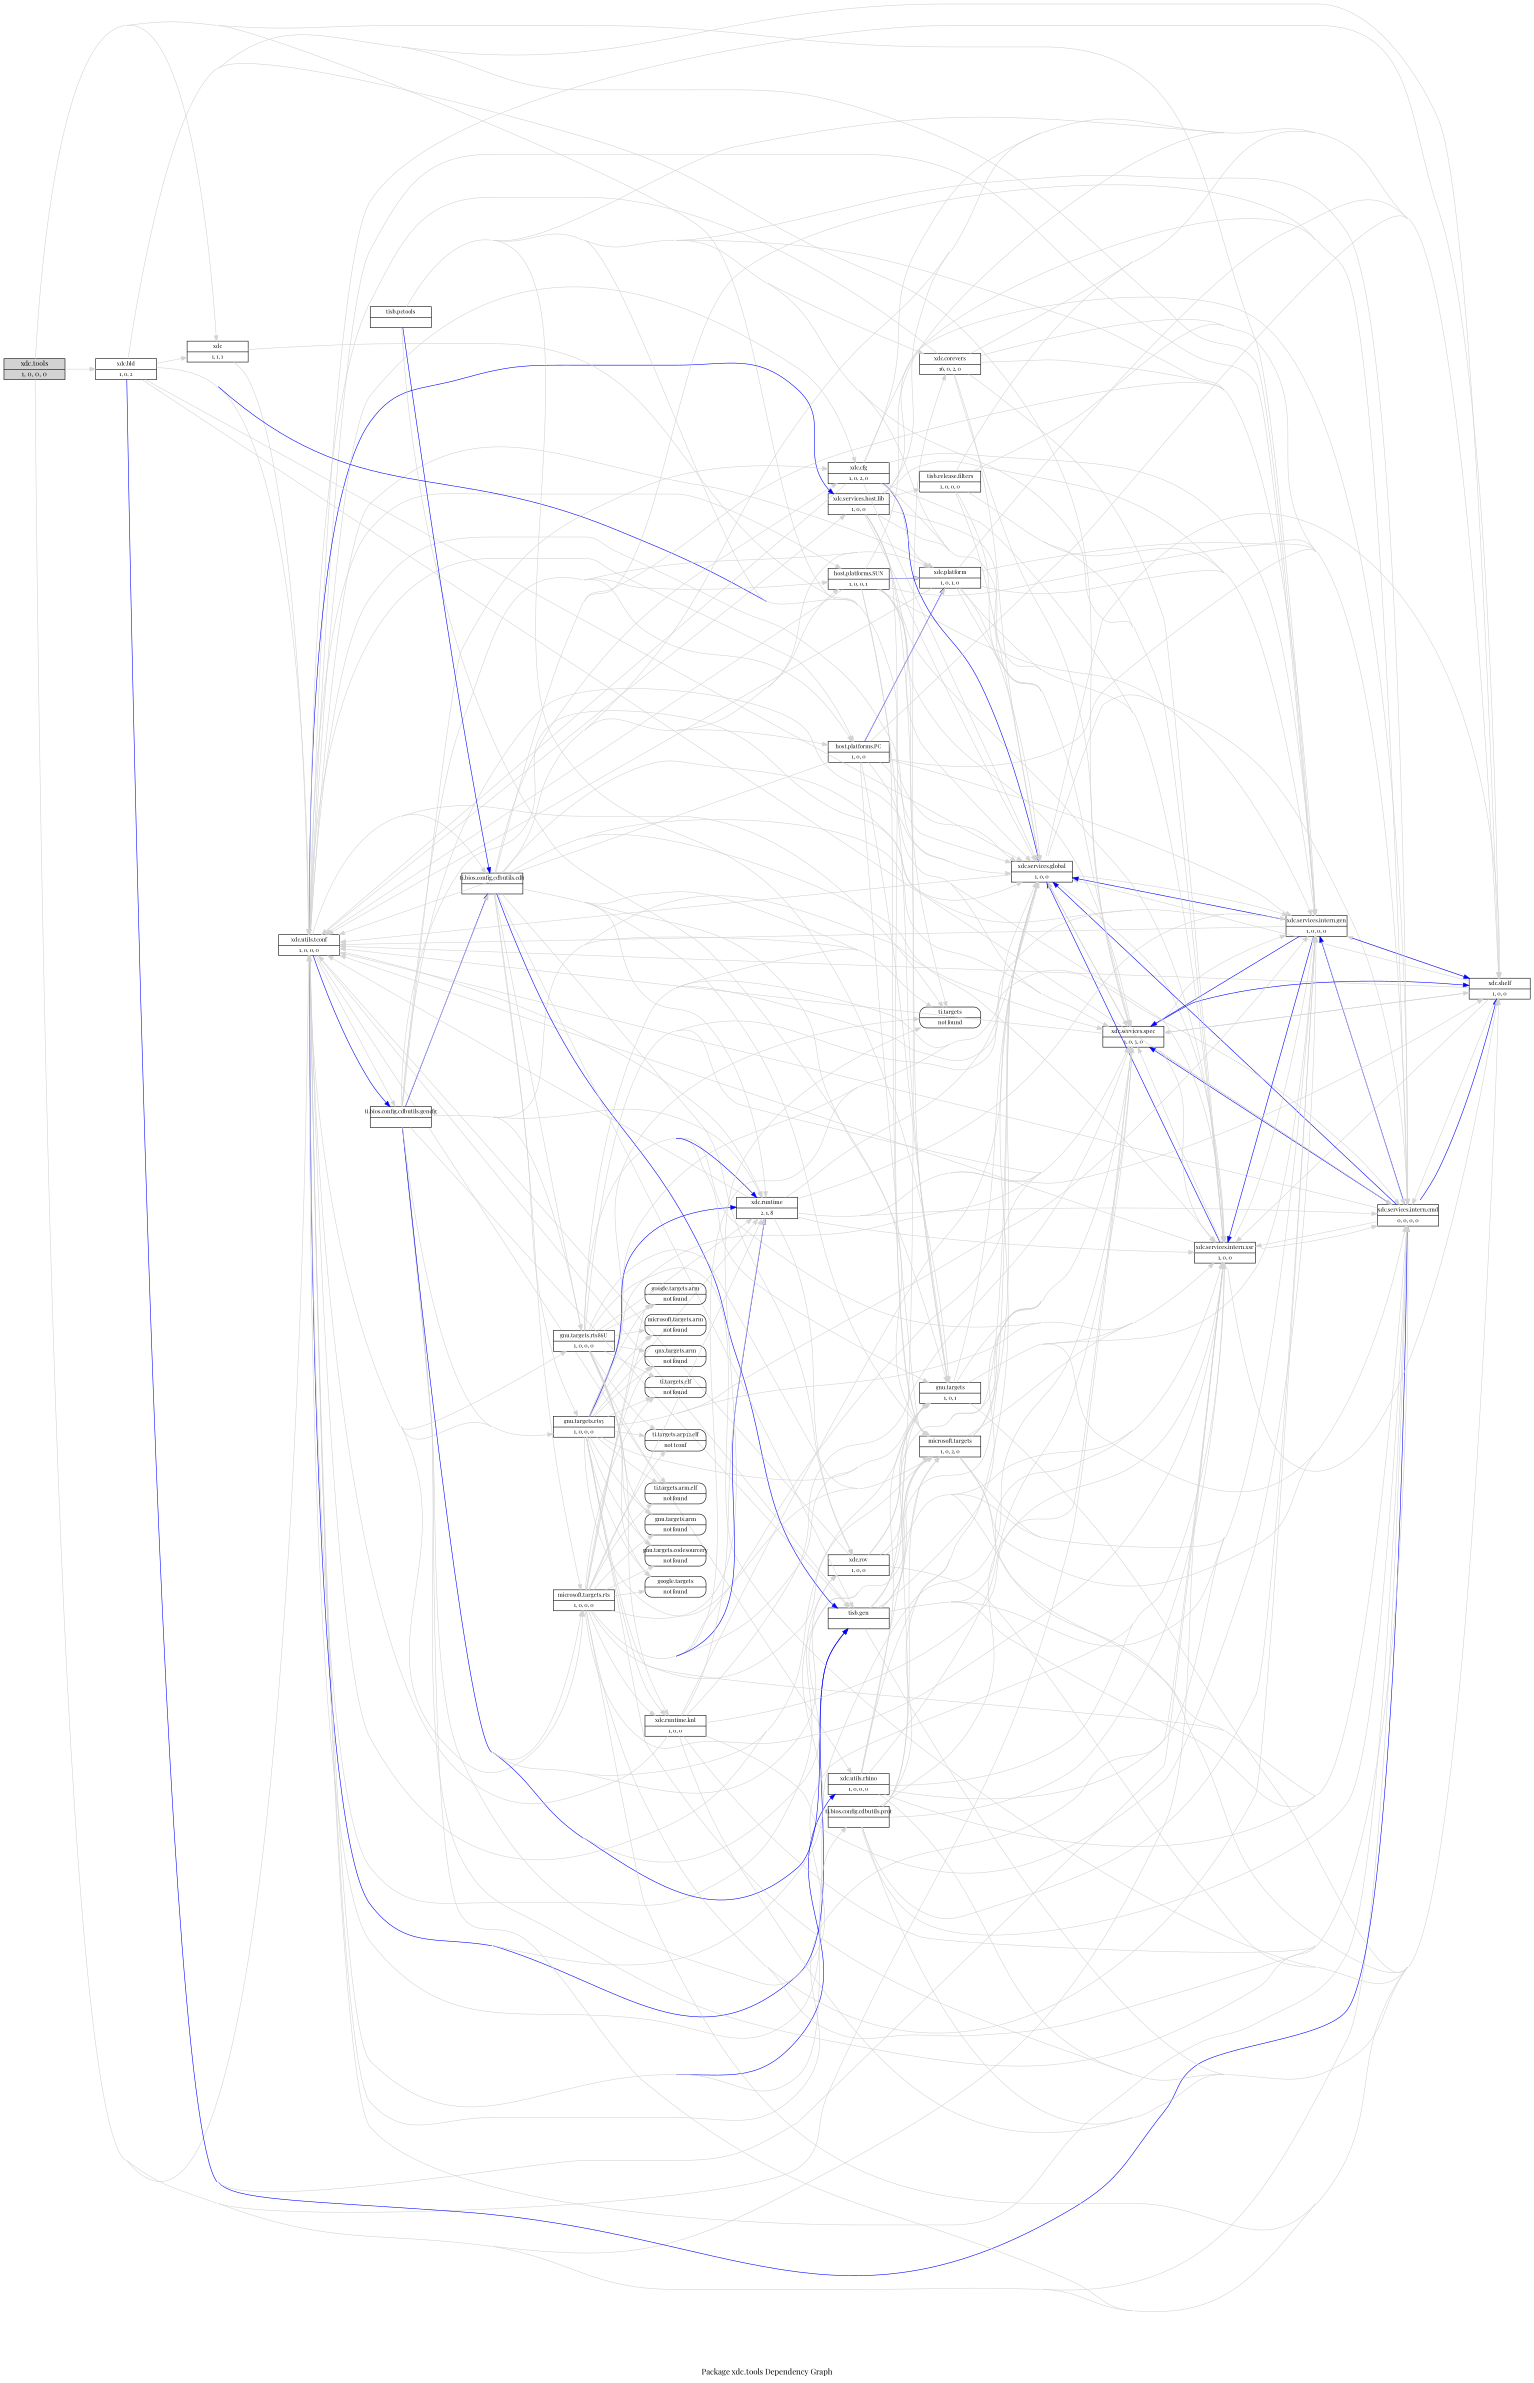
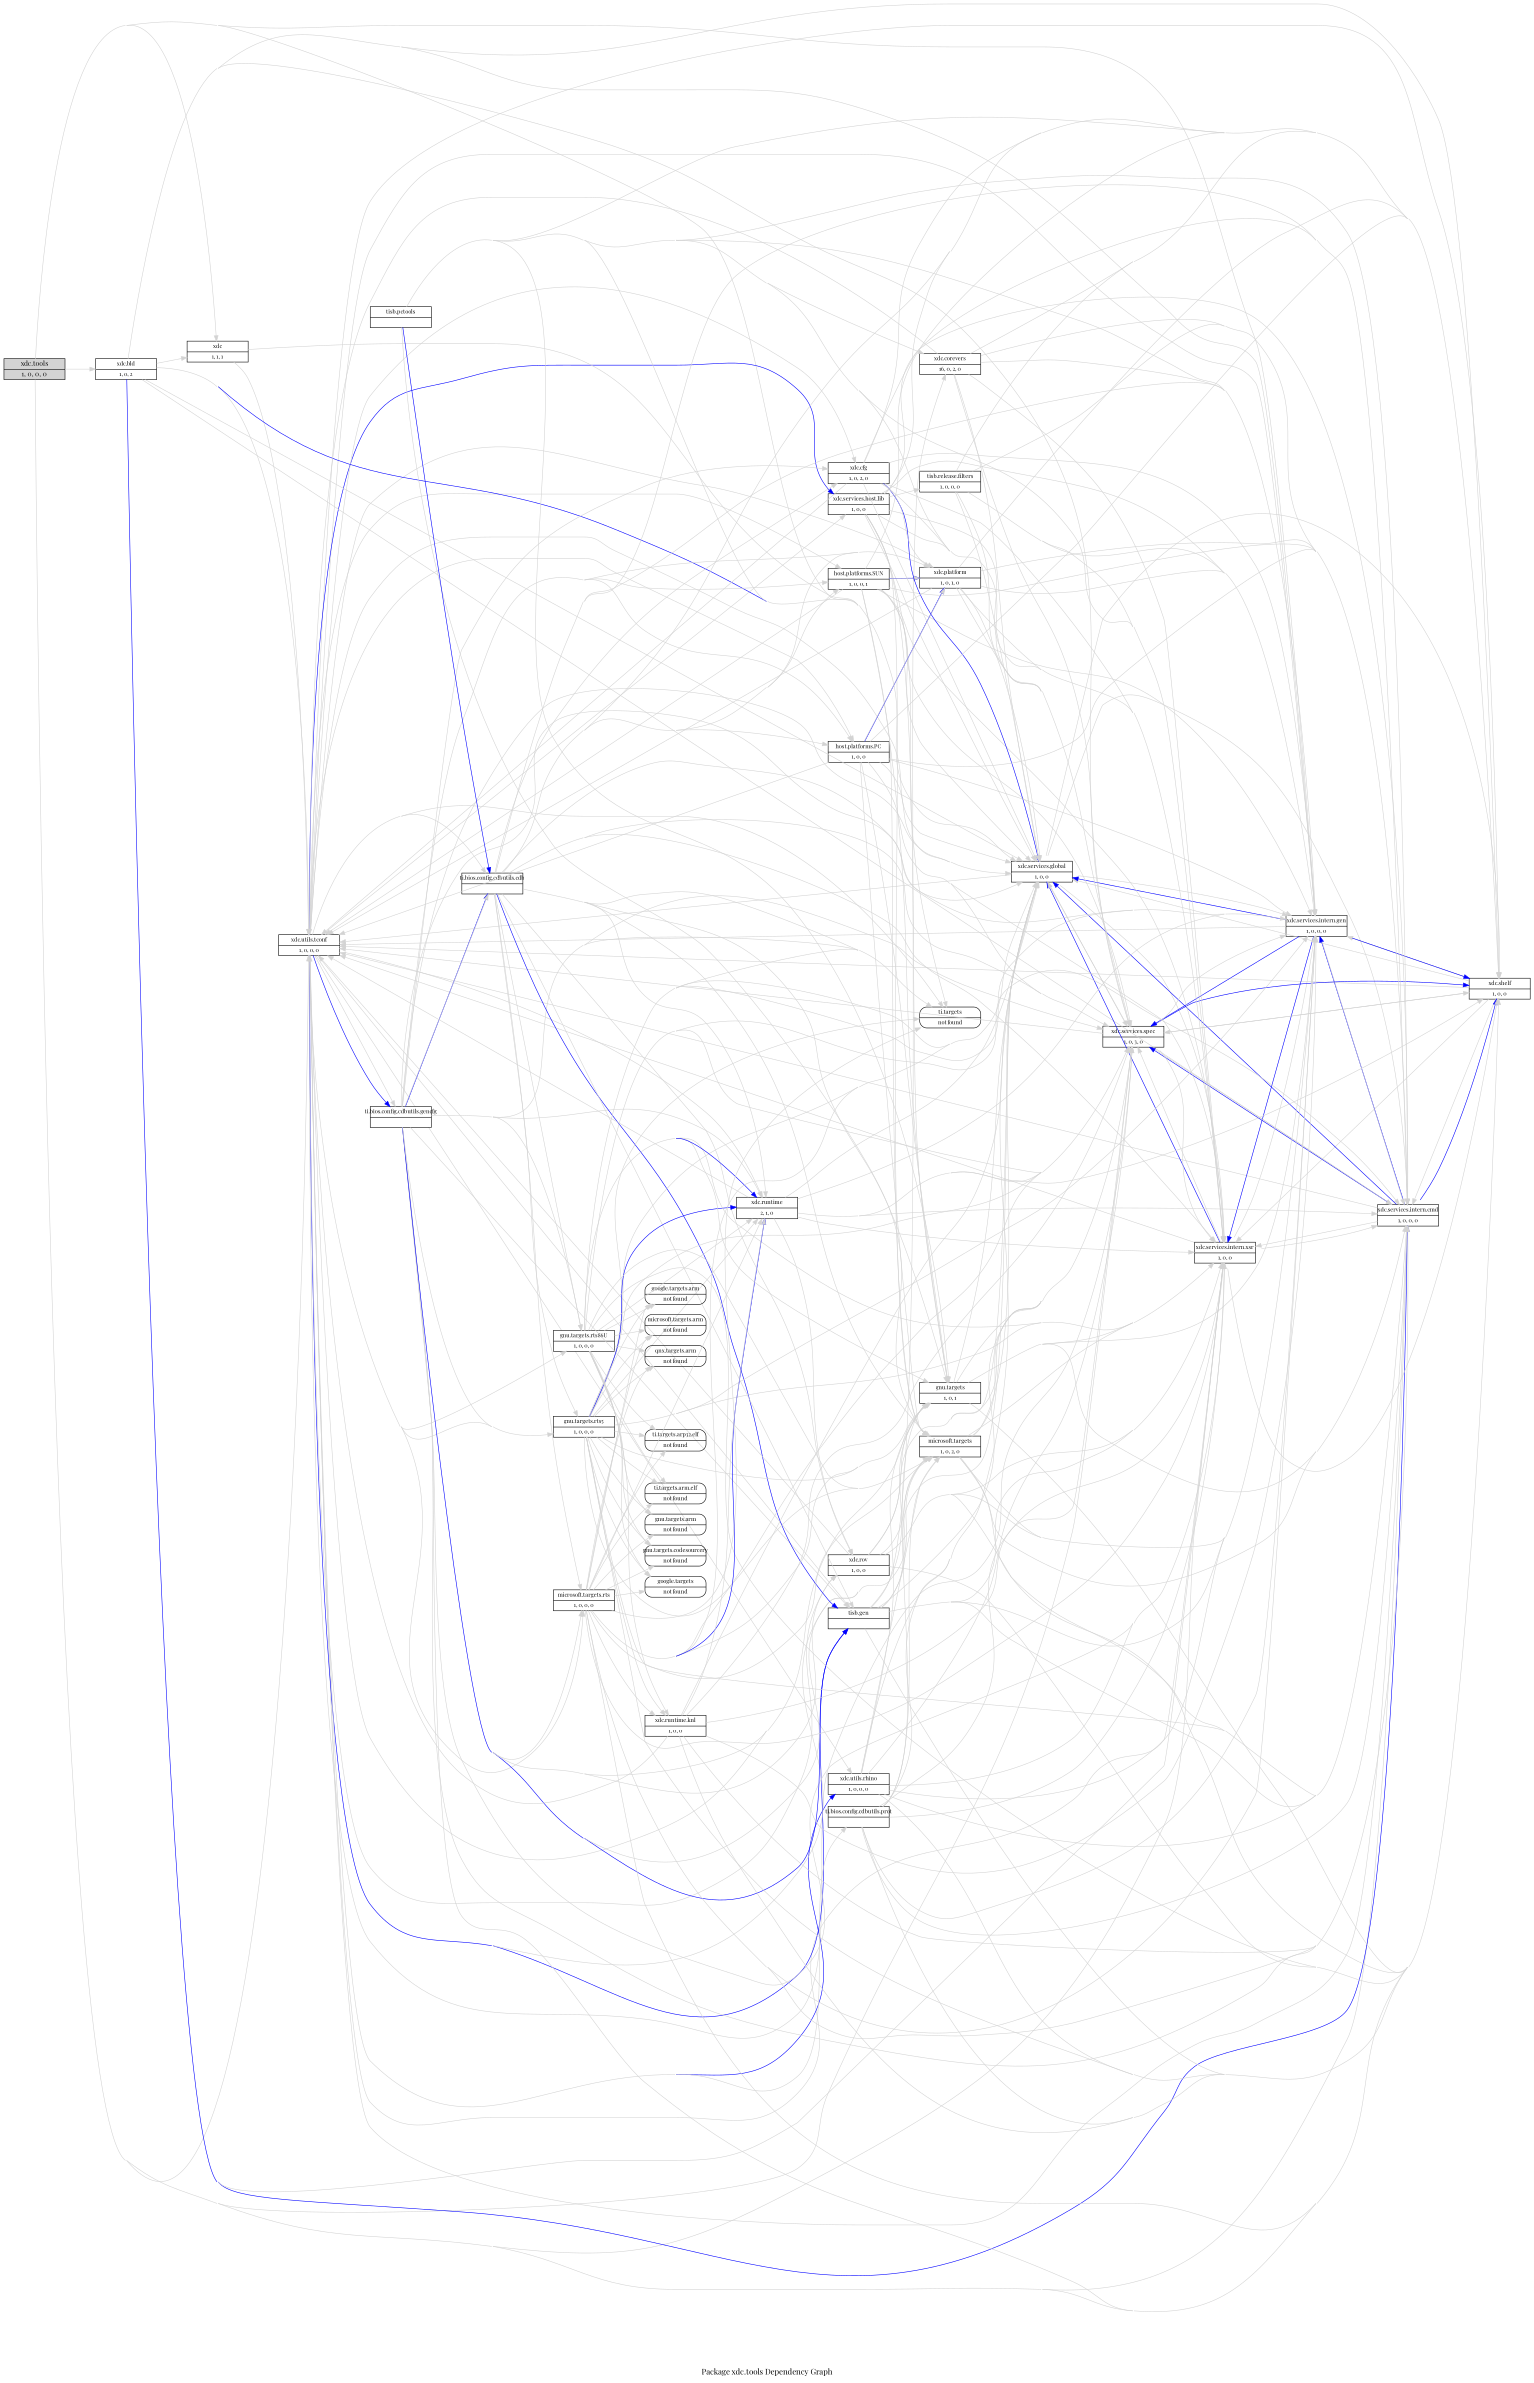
node "xdc.runtime": text "2, 1, 8" -> "2, 1, 0"
node "xdc.services.intern.cmd": text "0, 0, 0, 0" -> "1, 0, 0, 0"
node "ti.targets.elf": removed
node "ti.targets.arp32.elf": text "not tconf" -> "not found"
